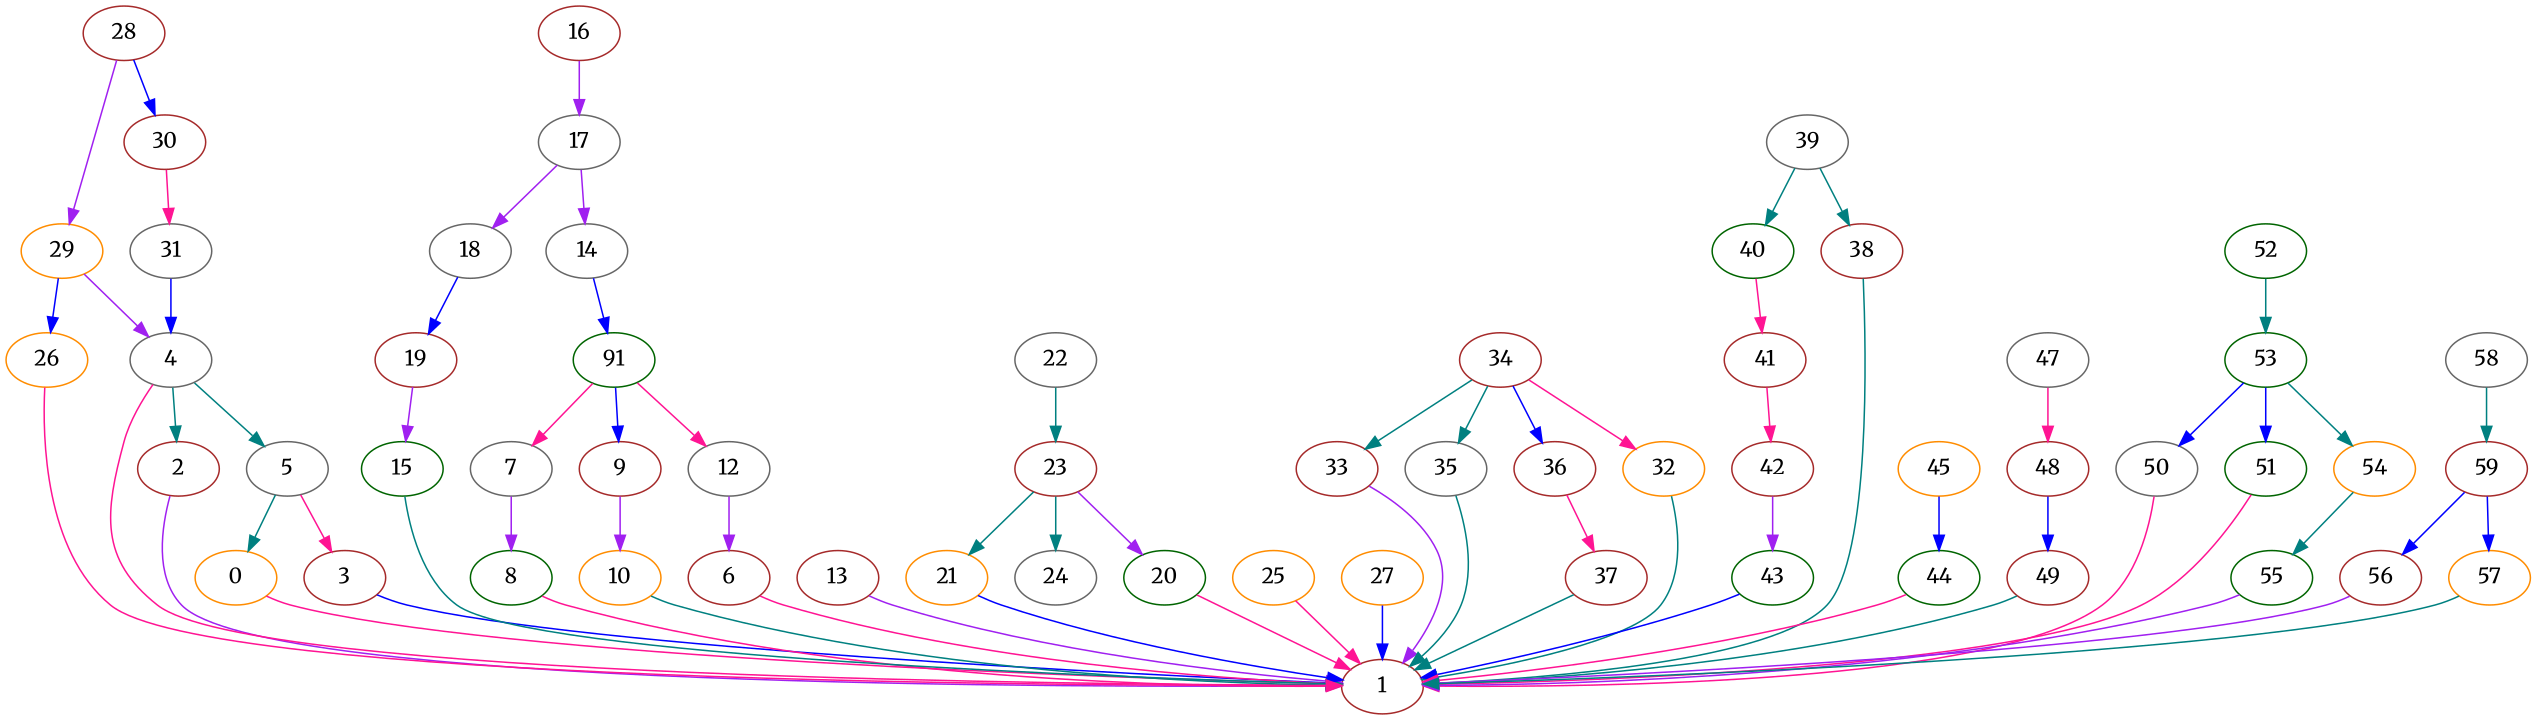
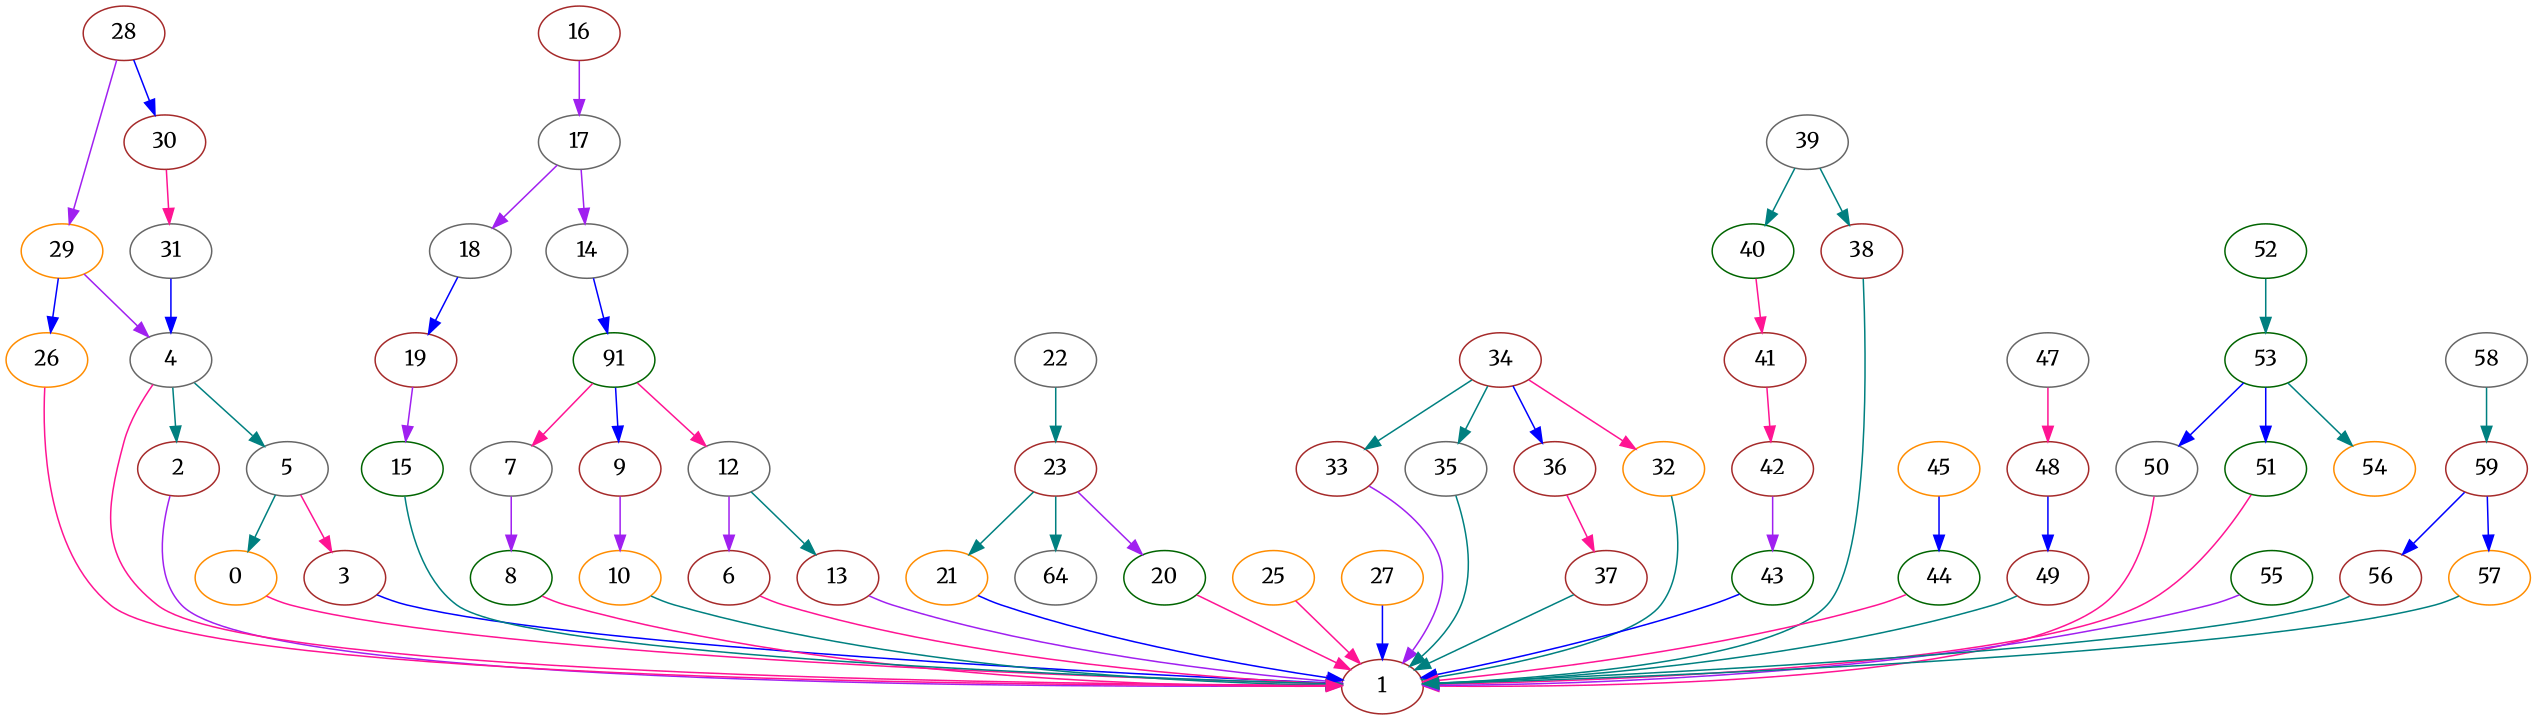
edge "12" -> "13": added
edge "54" -> "55": removed
node "24": label "24" -> "64"
edge "56" -> "1": color purple -> teal
